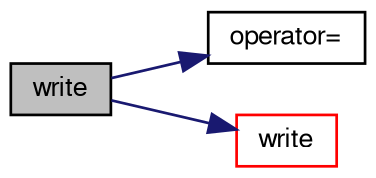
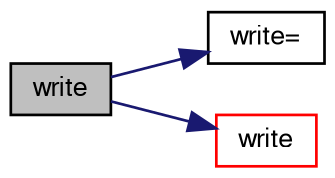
node "operator=": label "operator=" -> "write="
